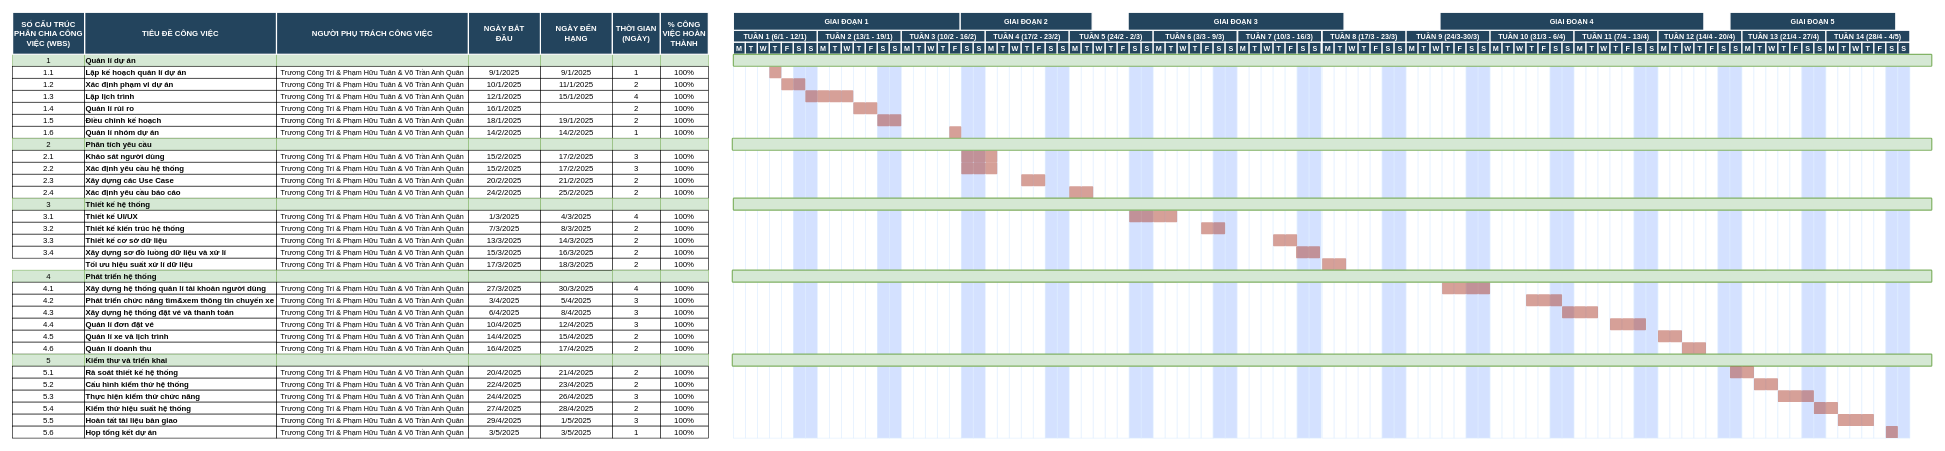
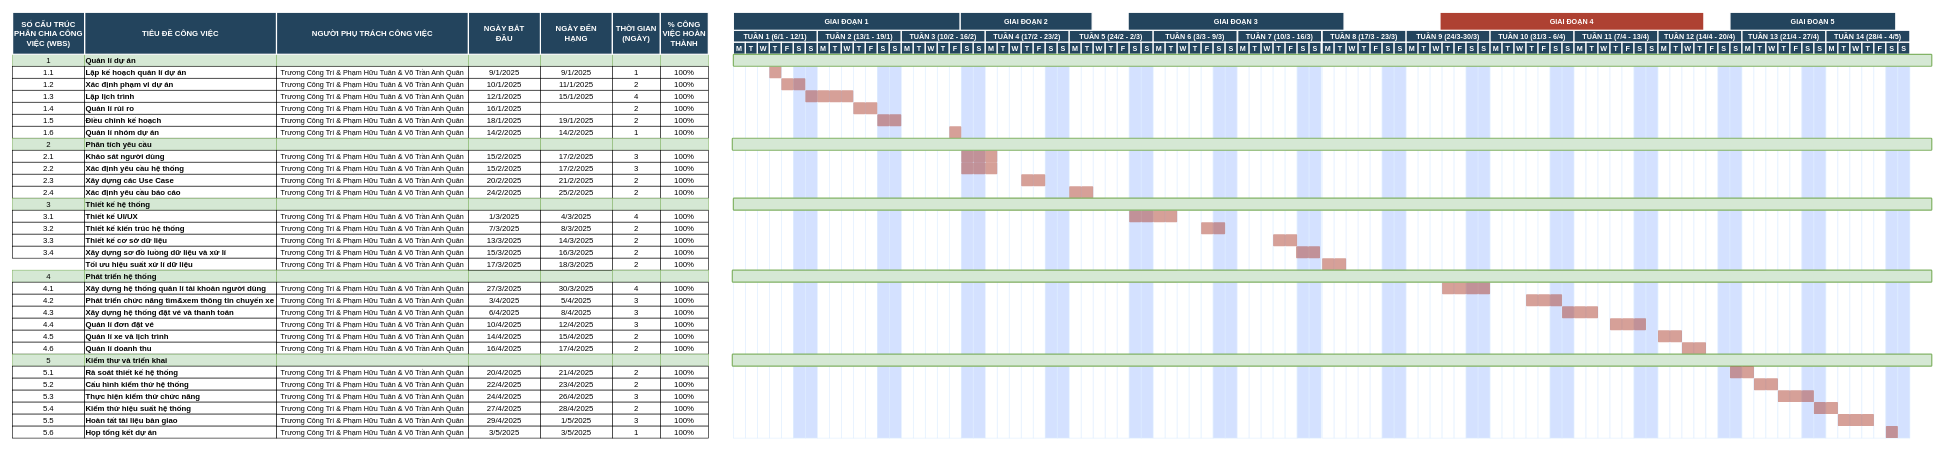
node "GIAI ĐOẠN 4": fillcolor #23445d -> #ae4132
